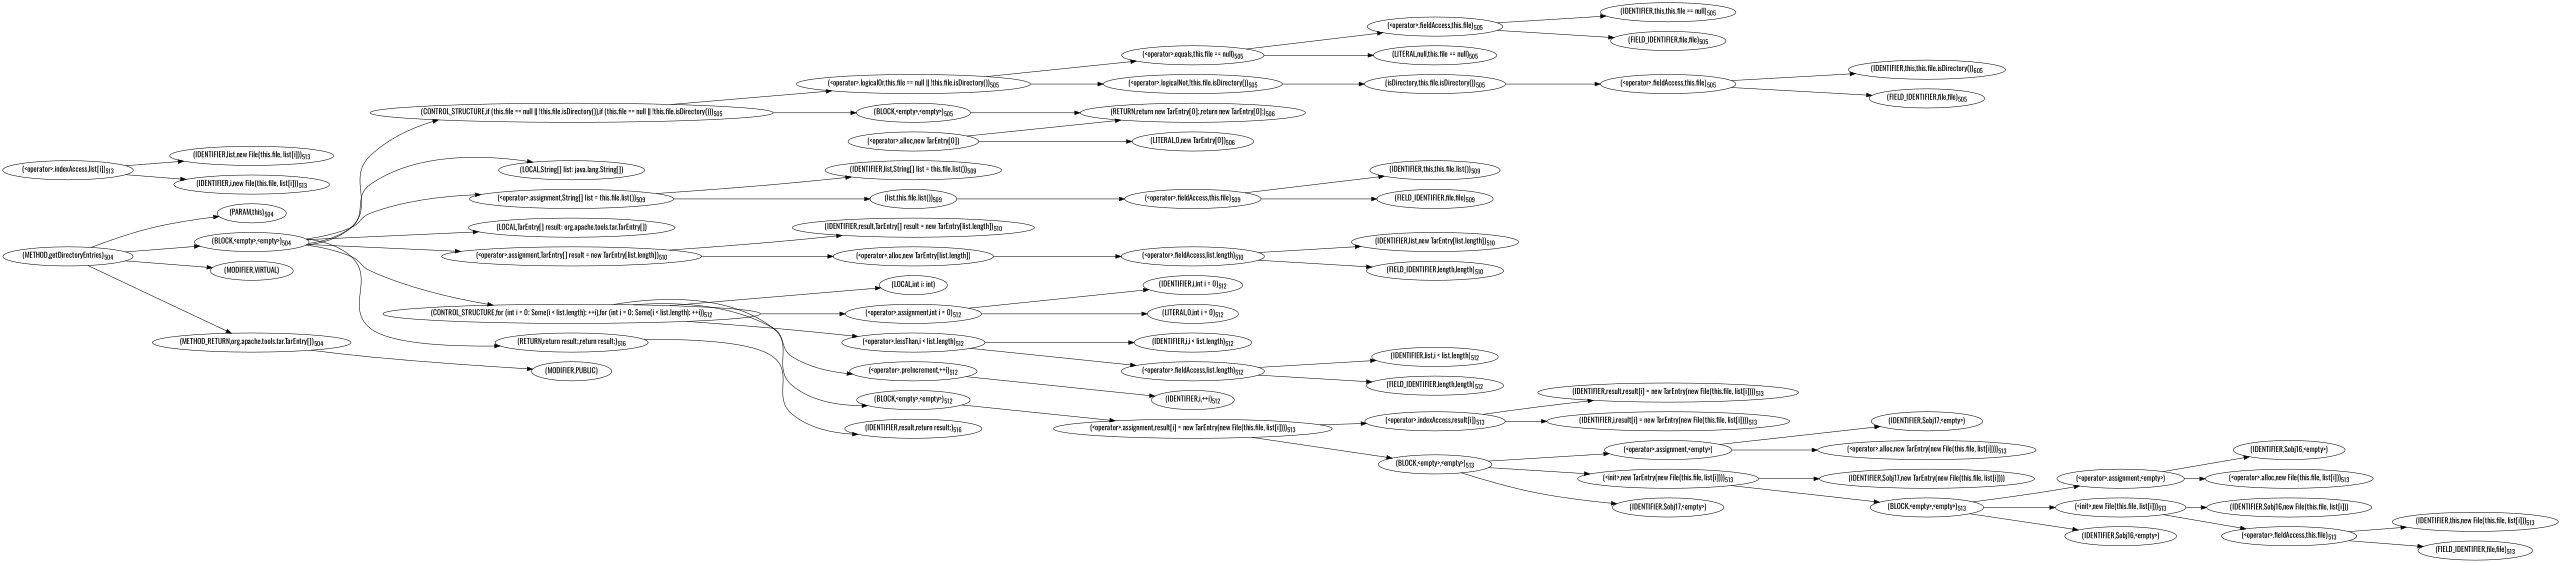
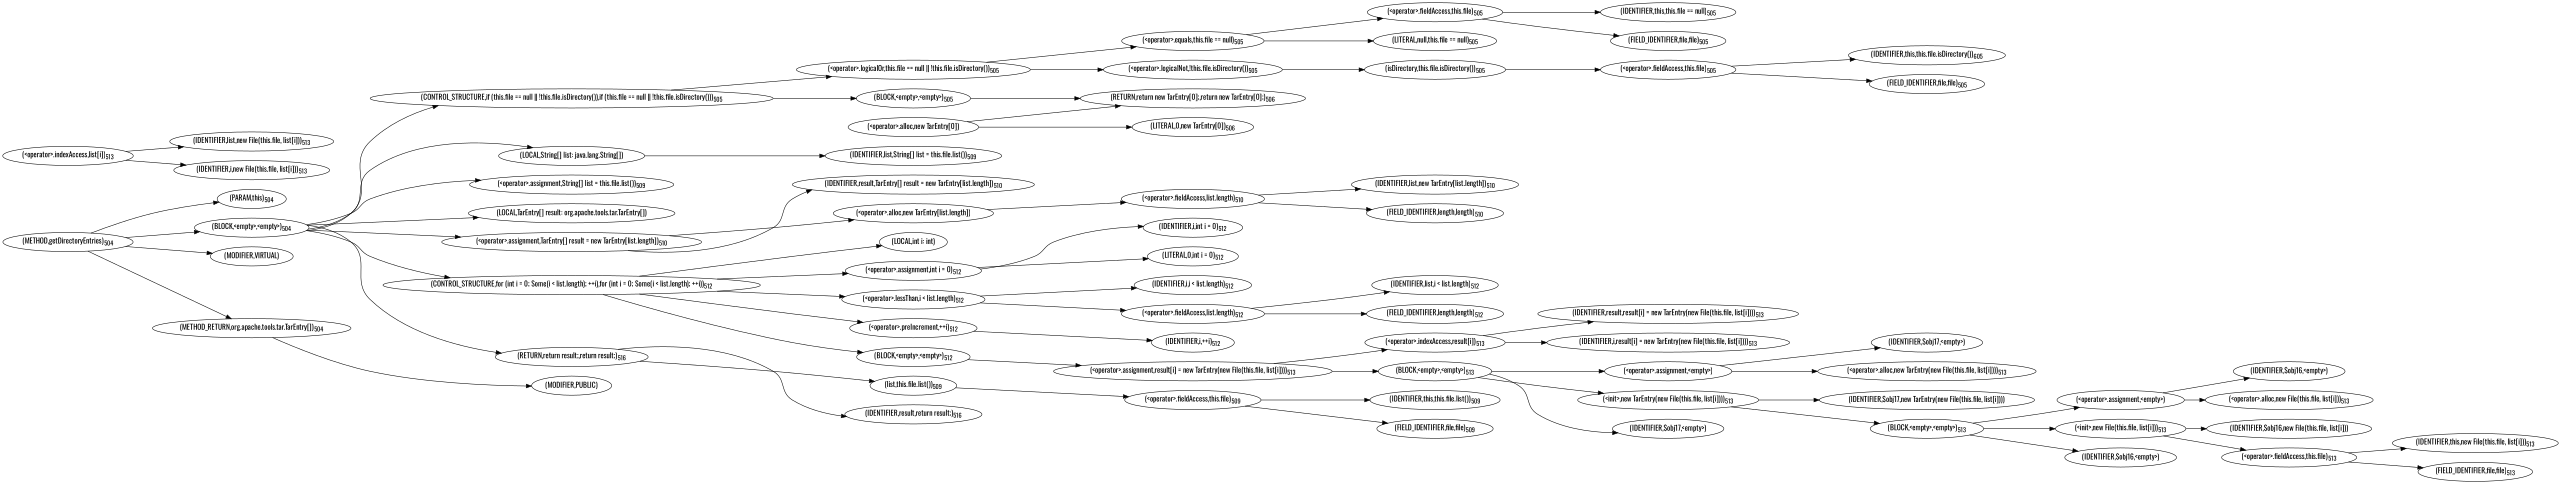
edge "(<operator>.assignment,String[] list = this.file.list())" -> "(IDENTIFIER,list,String[] list = this.file.list())": now "(LOCAL,String[] list: java.lang.String[])" -> "(IDENTIFIER,list,String[] list = this.file.list())"
edge "(<operator>.assignment,String[] list = this.file.list())" -> "(list,this.file.list())": now "(RETURN,return result;,return result;)" -> "(list,this.file.list())"
